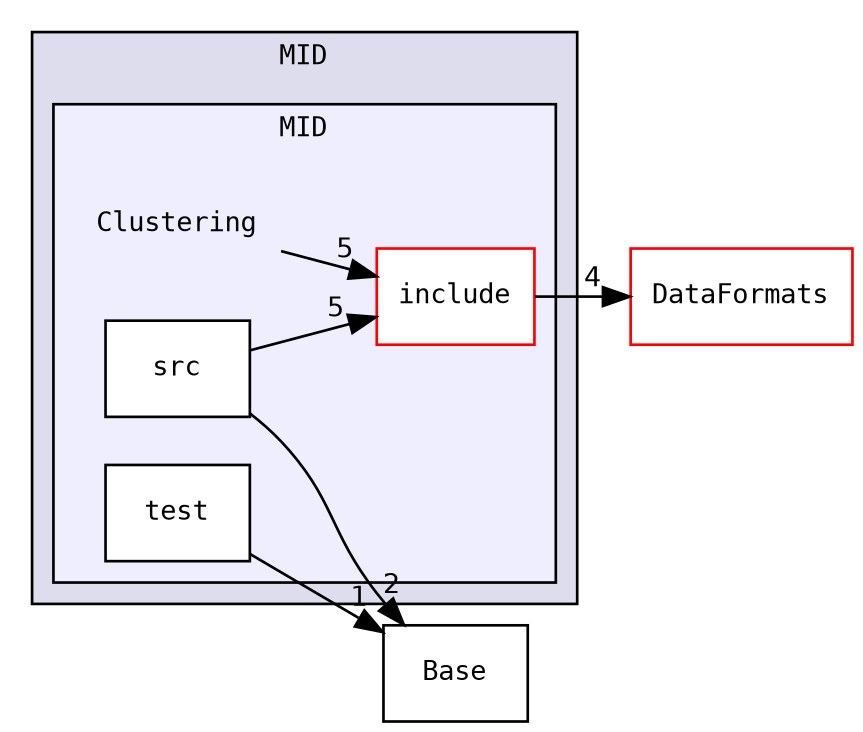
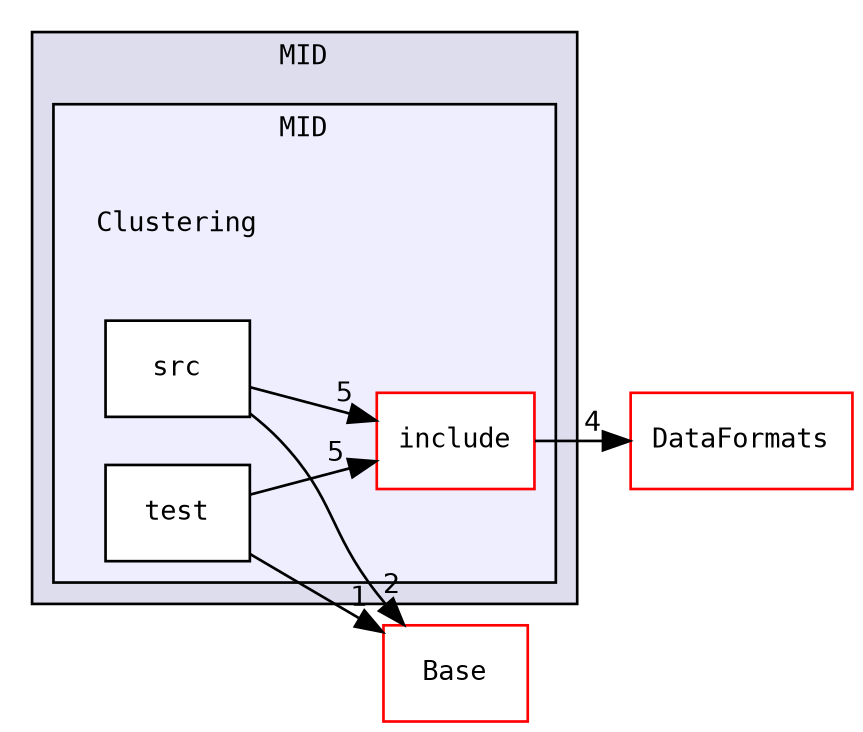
edge "Clustering" -> "include": now "test" -> "include"
node "Base": color black -> red
